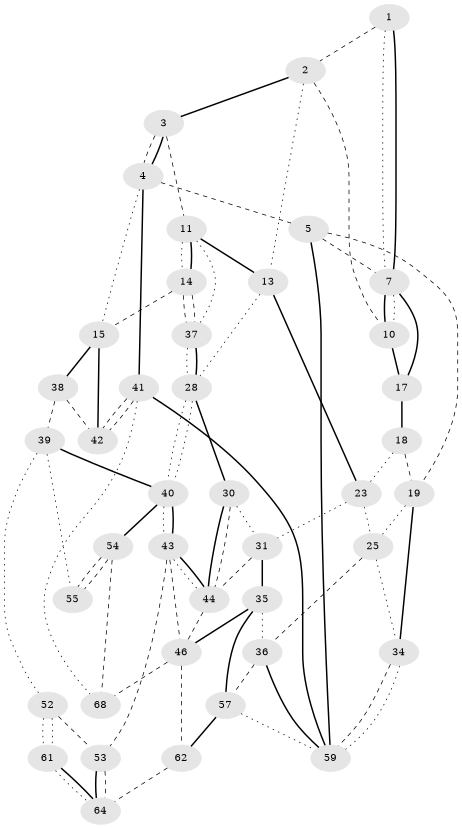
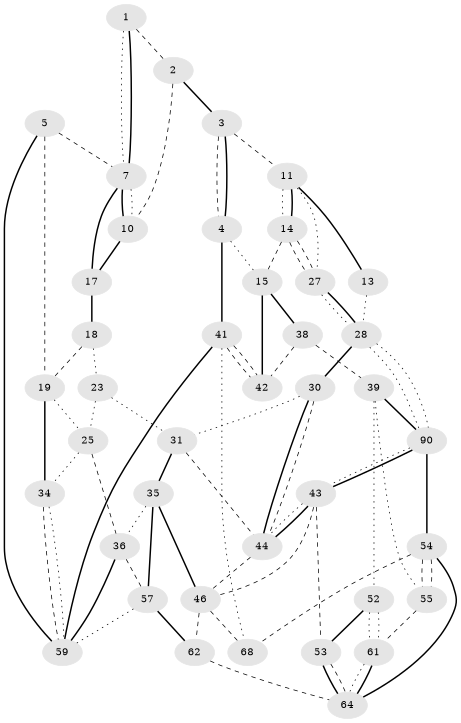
edge "2" -- "13": removed
edge "4" -- "5": removed
node "37": label "37" -> "27"
edge "13" -- "23": removed
node "40": label "40" -> "90"
edge "55" -- "61": added
edge "54" -- "64": added
edge "52" -- "53": style dashed -> bold
